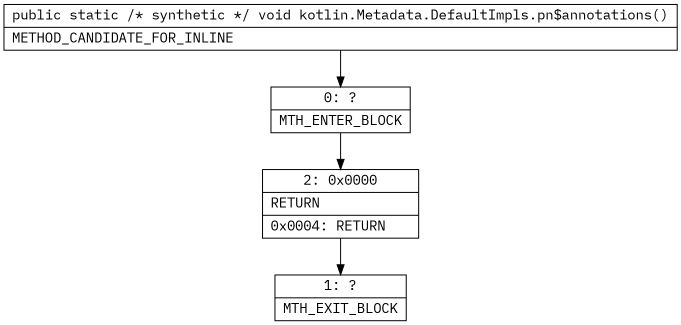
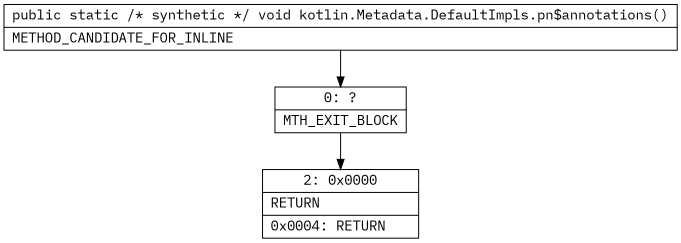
node "0: ?": text "MTH_ENTER_BLOCK" -> "MTH_EXIT_BLOCK"
node "1: ?": removed
